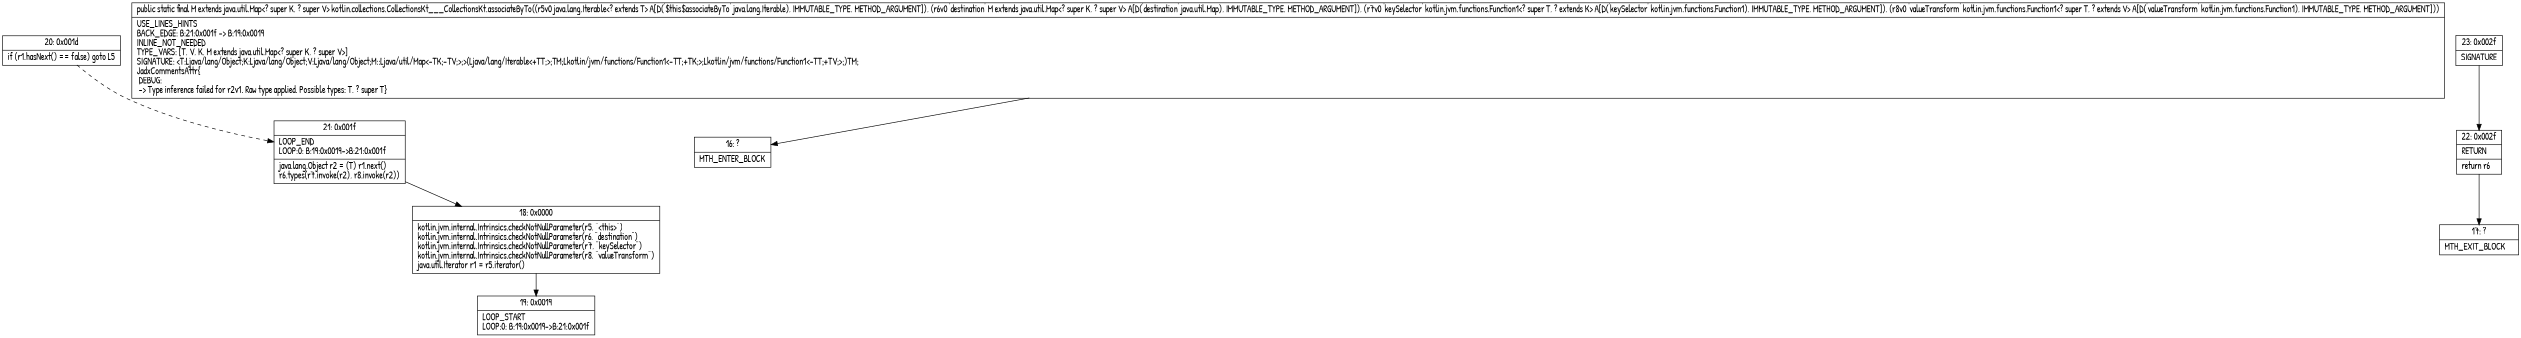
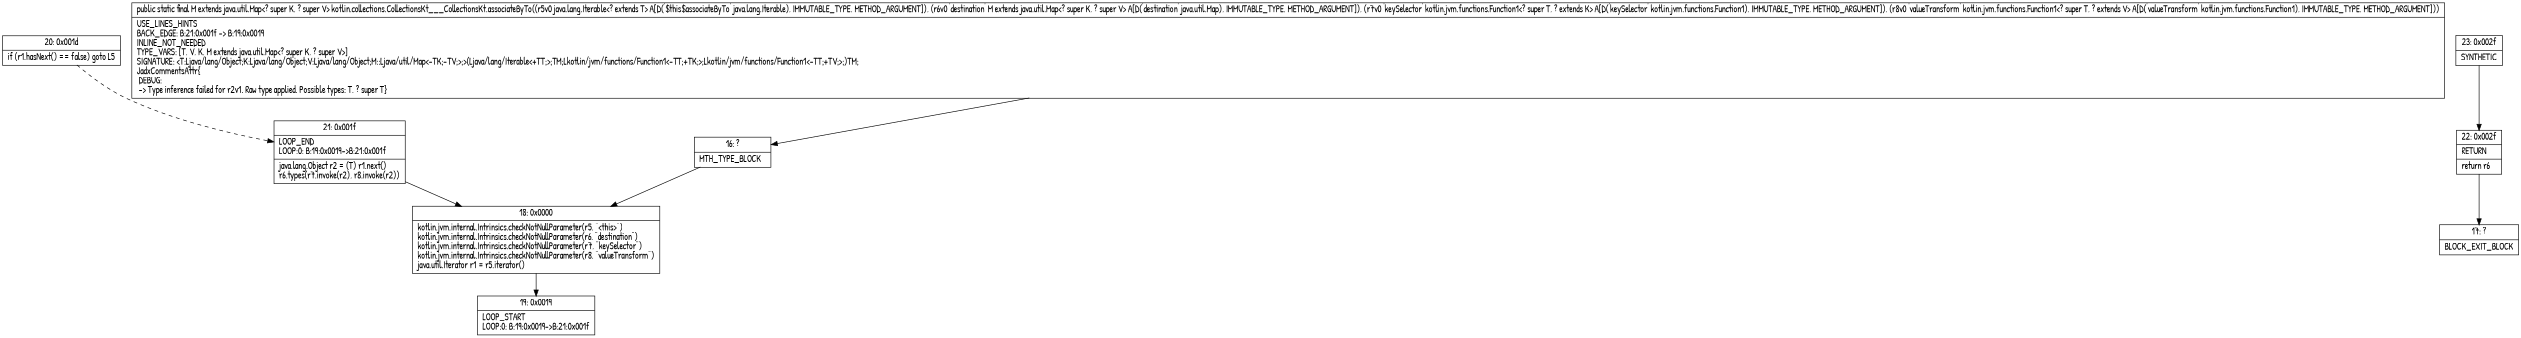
node "23: 0x002f": text "SIGNATURE" -> "SYNTHETIC"
node "16: ?": text "MTH_ENTER_BLOCK" -> "MTH_TYPE_BLOCK"
edge "16: ?" -> "18: 0x0000": added
node "17: ?": text "MTH_EXIT_BLOCK" -> "BLOCK_EXIT_BLOCK"
